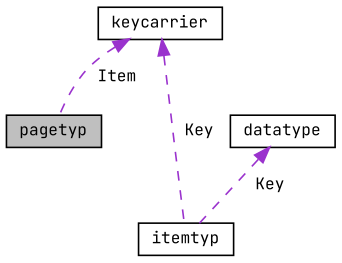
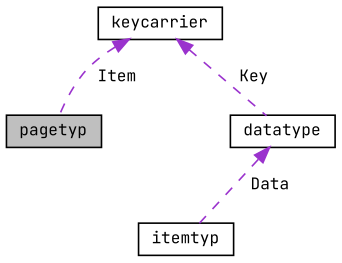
edge "itemtyp" -> "keycarrier": now "datatype" -> "keycarrier"
edge "itemtyp" -> "datatype": label " Key" -> " Data"
